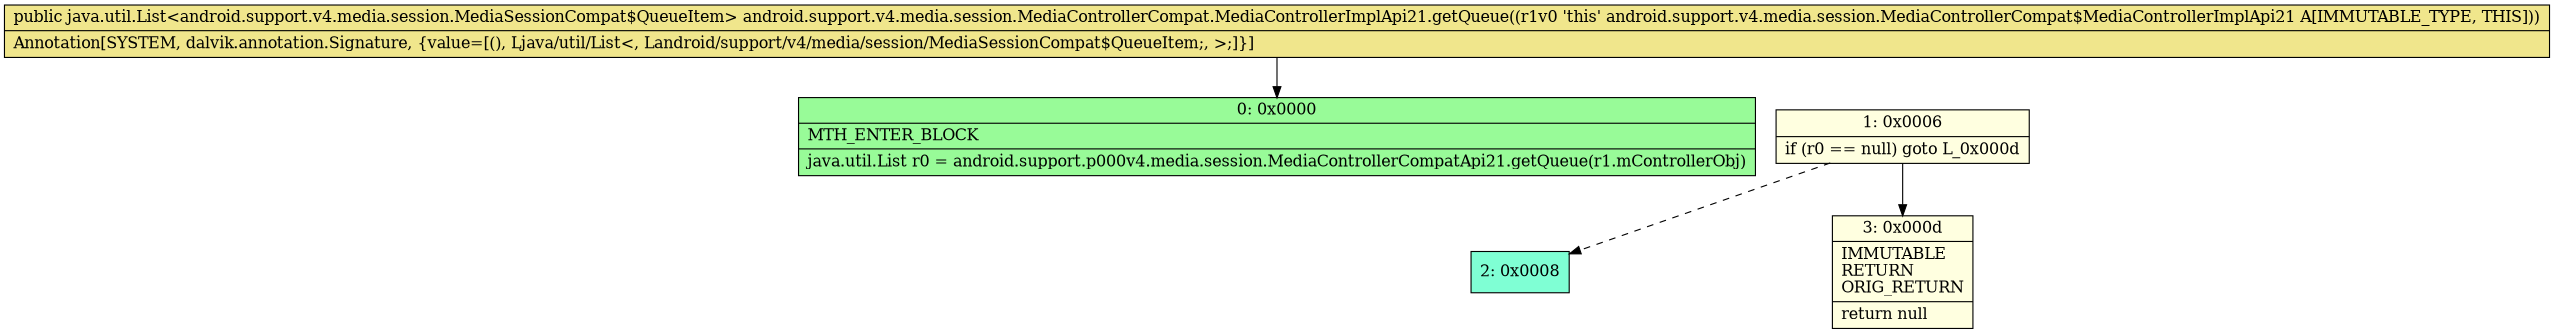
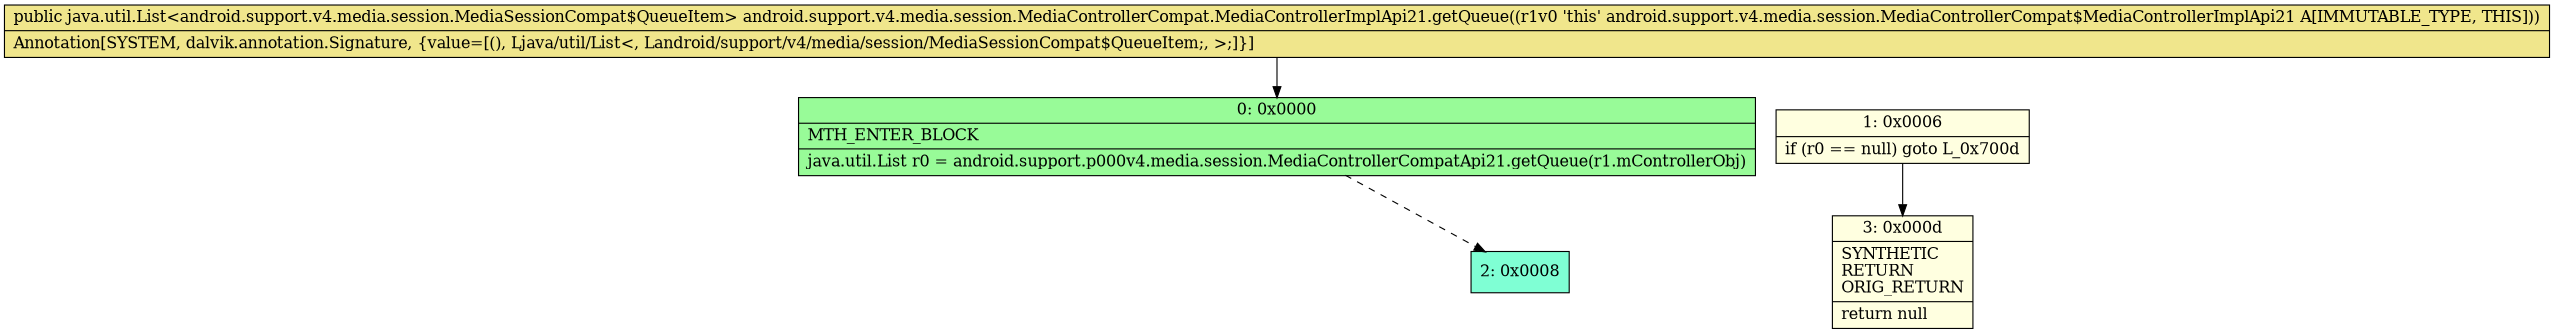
node "1: 0x0006": text "if (r0 == null) goto L_0x000d" -> "if (r0 == null) goto L_0x700d"
edge "1: 0x0006" -> "2: 0x0008": now "0: 0x0000" -> "2: 0x0008"
node "3: 0x000d": text "IMMUTABLE" -> "SYNTHETIC"
